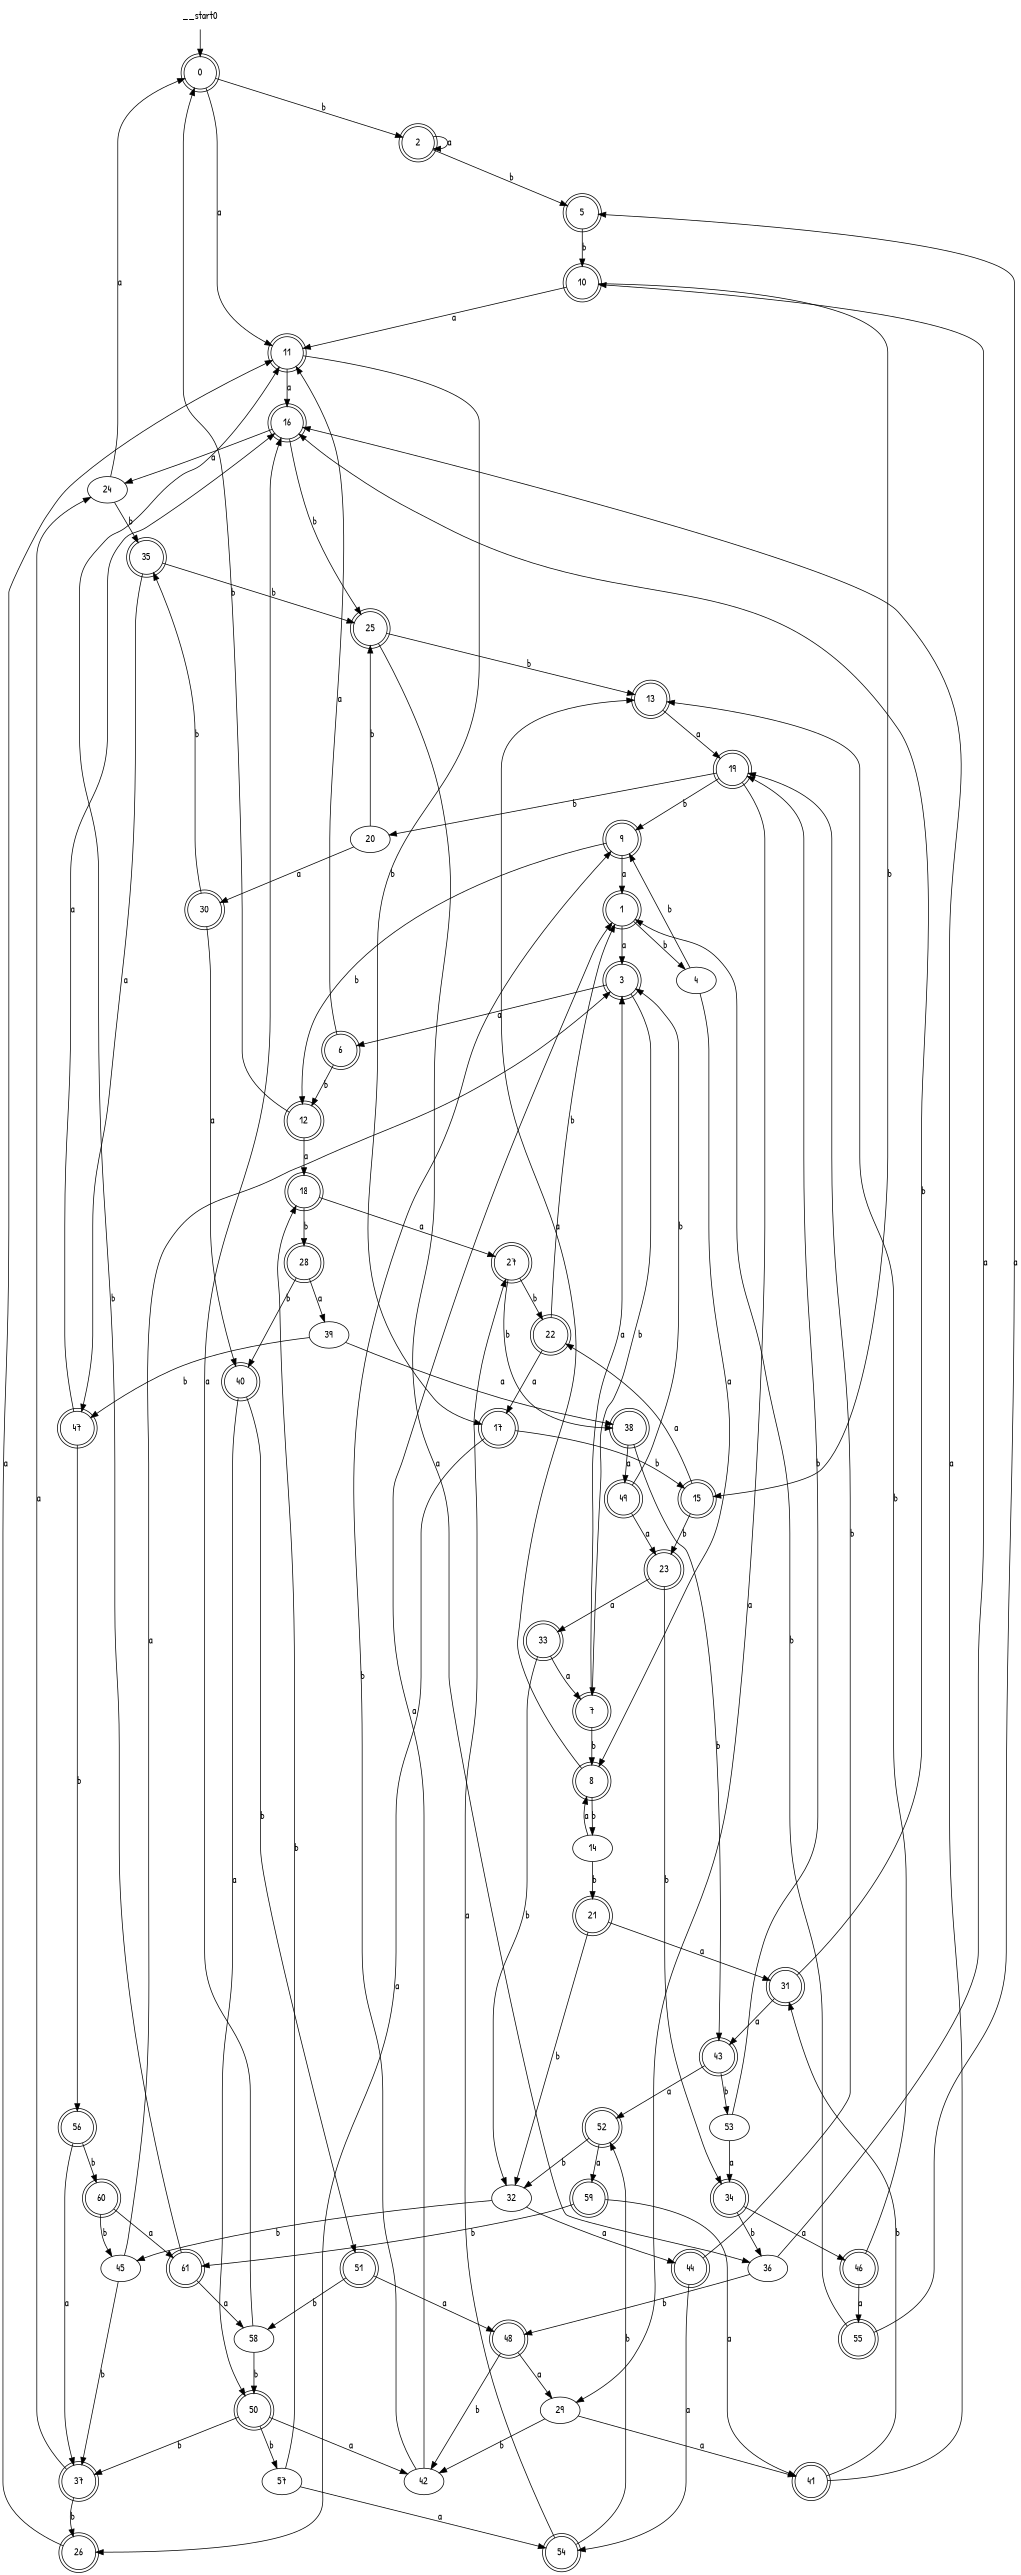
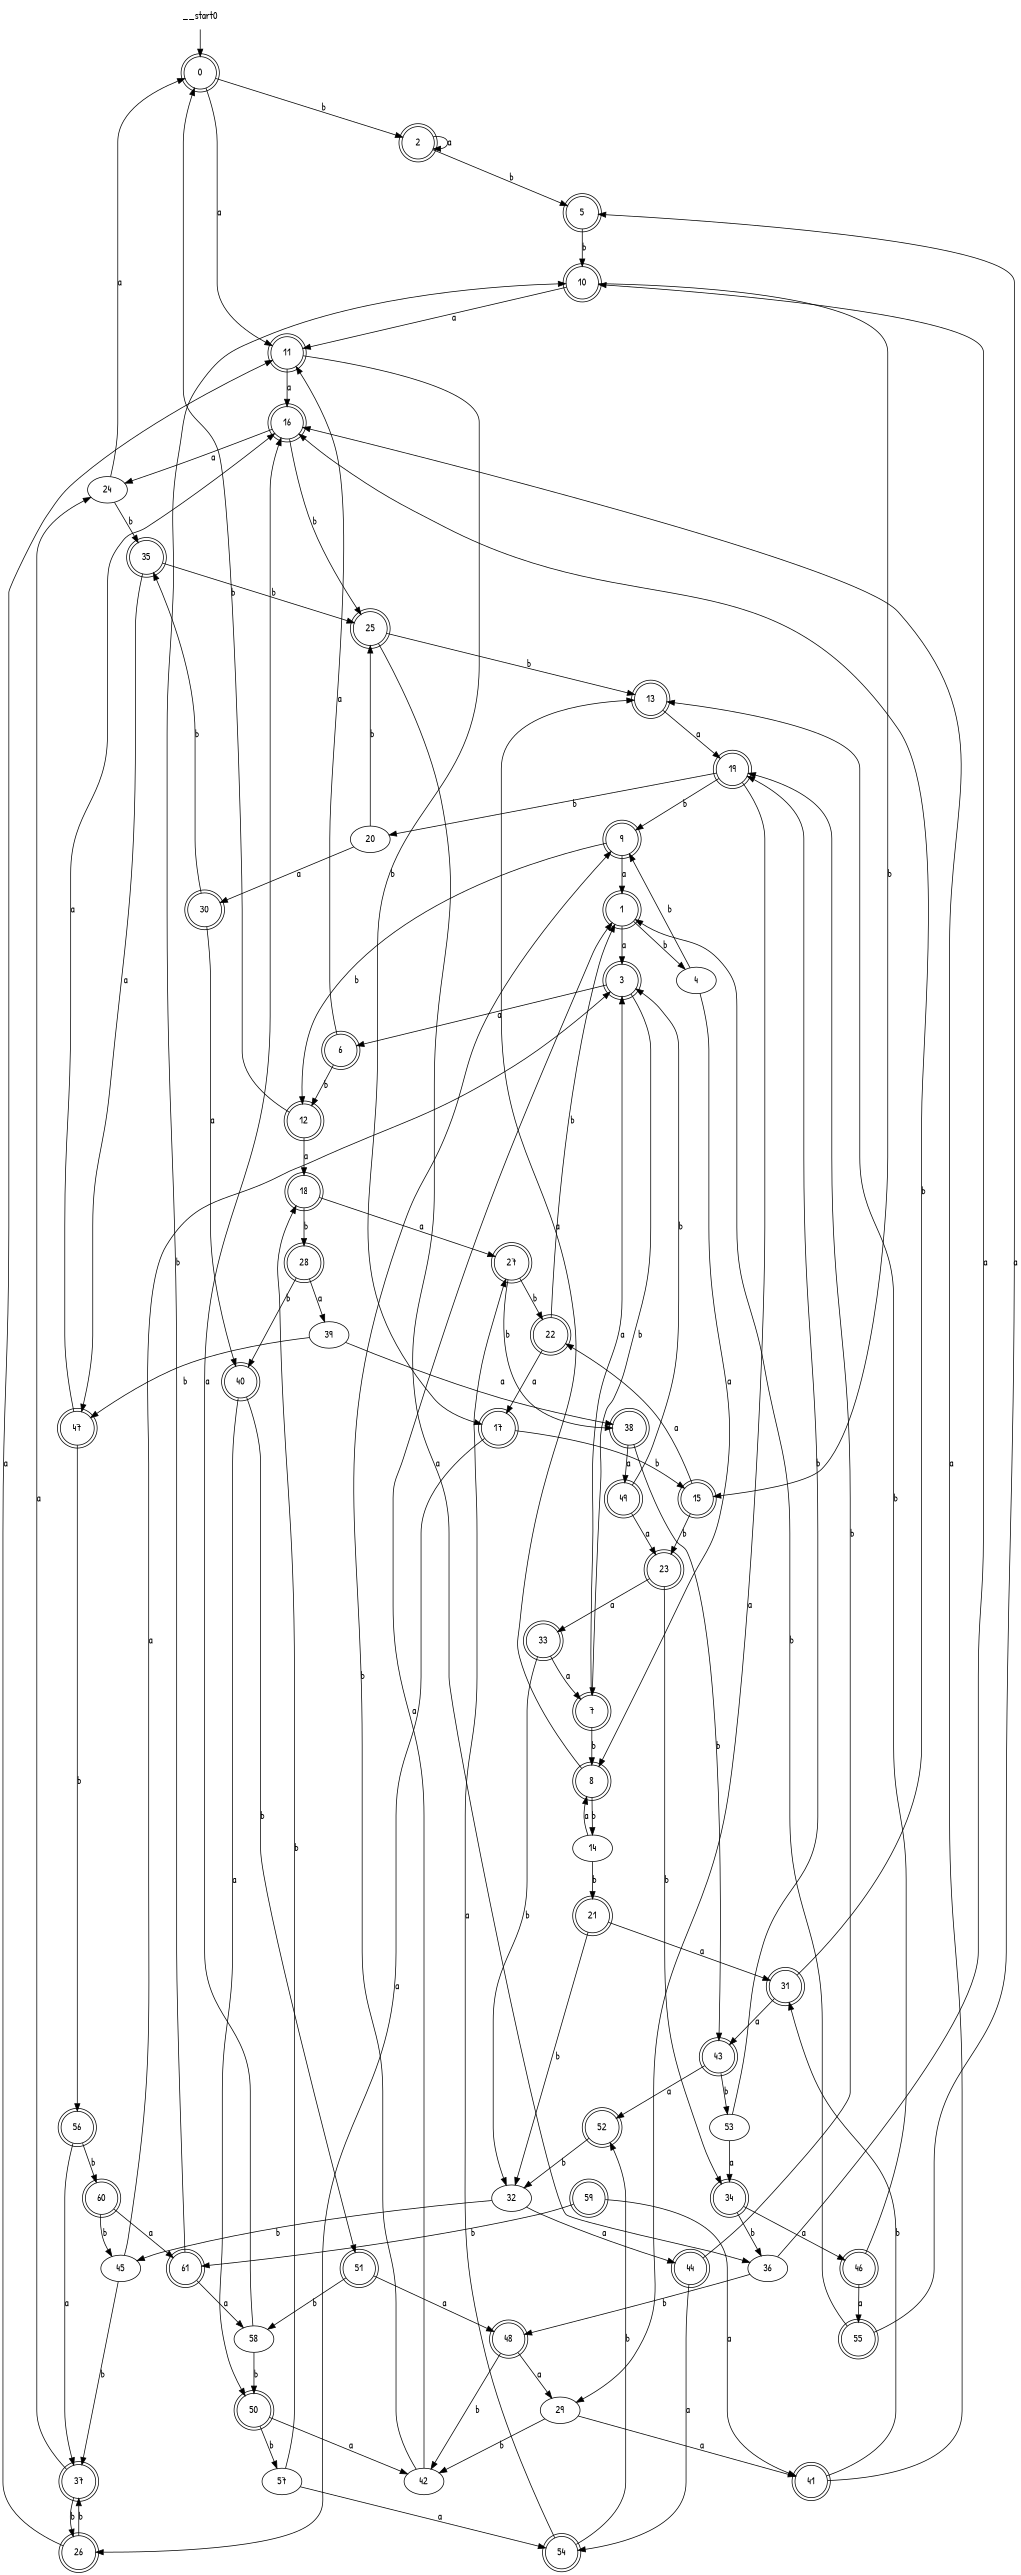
edge "61" -> "11": now "61" -> "10"
edge "52" -> "59": removed, label "a"
edge "50" -> "37": now "26" -> "37"
